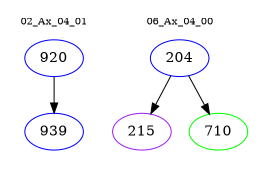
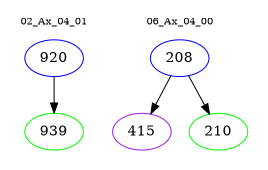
node "204": label "204" -> "208"
node "939": color blue -> green
node "215": label "215" -> "415"
node "710": label "710" -> "210"
